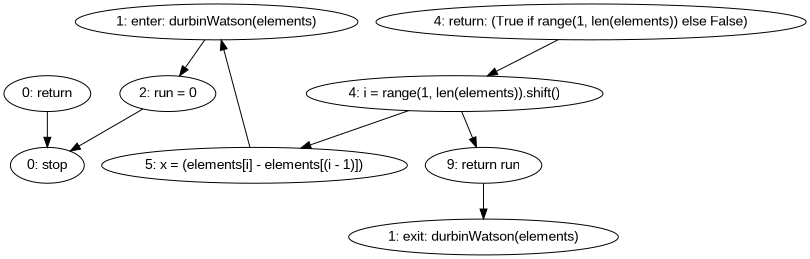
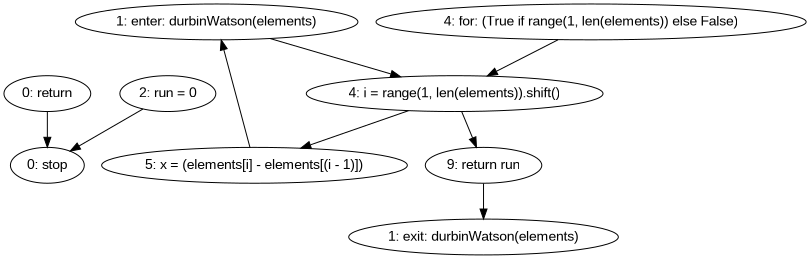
node "4: return: (True if range(1, len(elements)) else False)": label "4: return: (True if range(1, len(elements)) else False)" -> "4: for: (True if range(1, len(elements)) else False)"
edge "1: enter: durbinWatson(elements)" -> "2: run = 0": now "1: enter: durbinWatson(elements)" -> "4: i = range(1, len(elements)).shift()"
